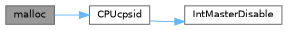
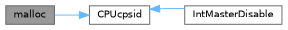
edge "CPUcpsid" -> "IntMasterDisable": reversed
